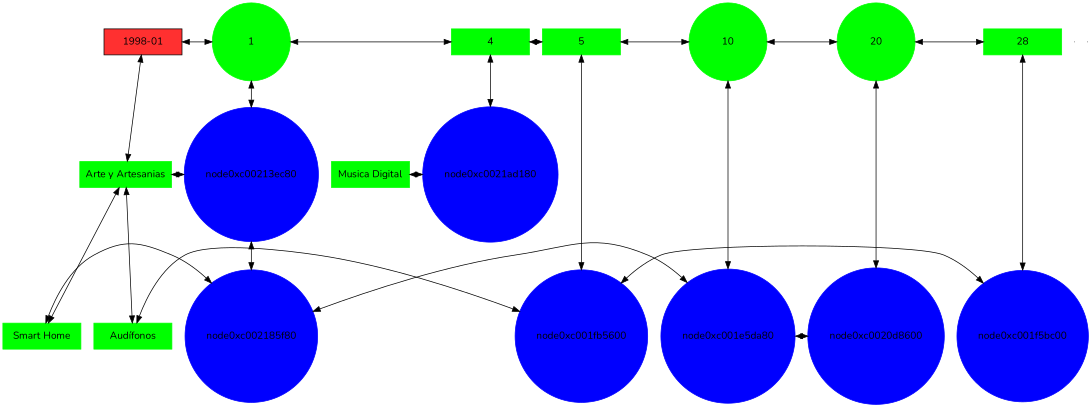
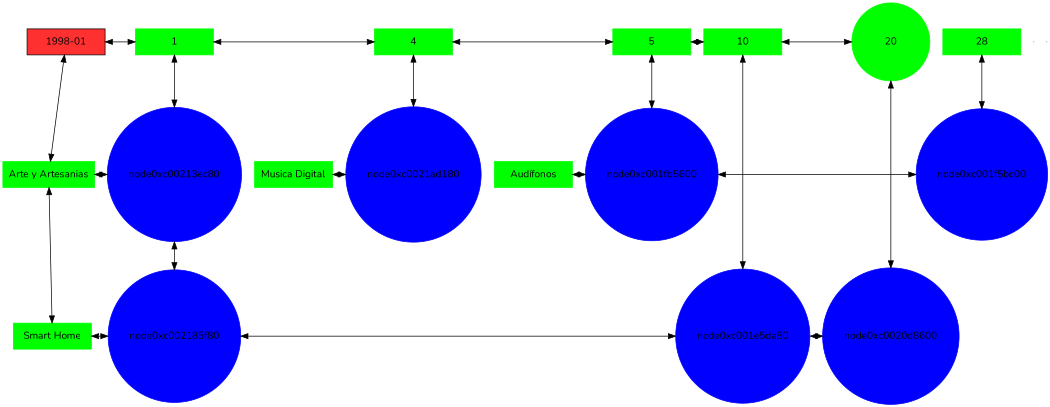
node "1": shape circle -> box
node "10": shape circle -> box
edge "20" -- "28": removed
edge "Arte y Artesanias" -- "Audífonos": removed
